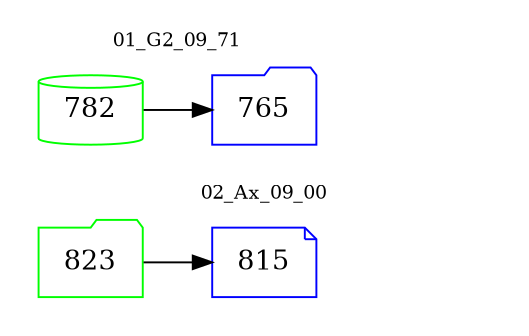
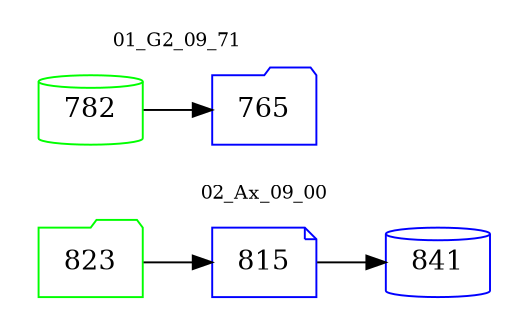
node "841": added
